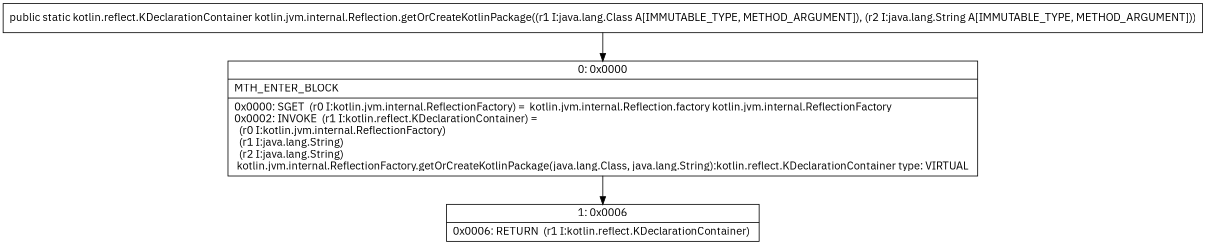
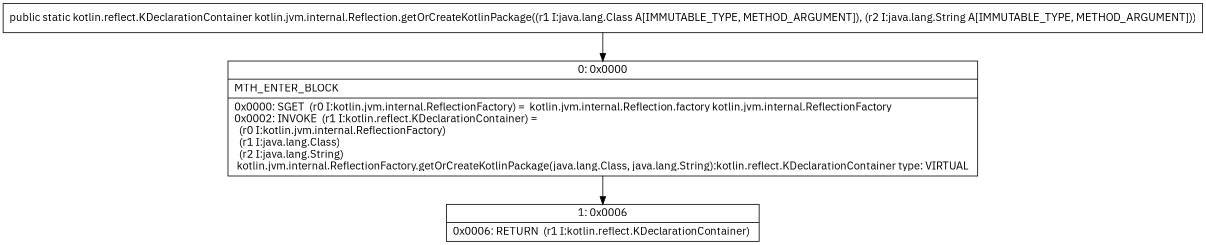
node "0: 0x0000": text "(r1 I:java.lang.String)" -> "(r1 I:java.lang.Class)"
